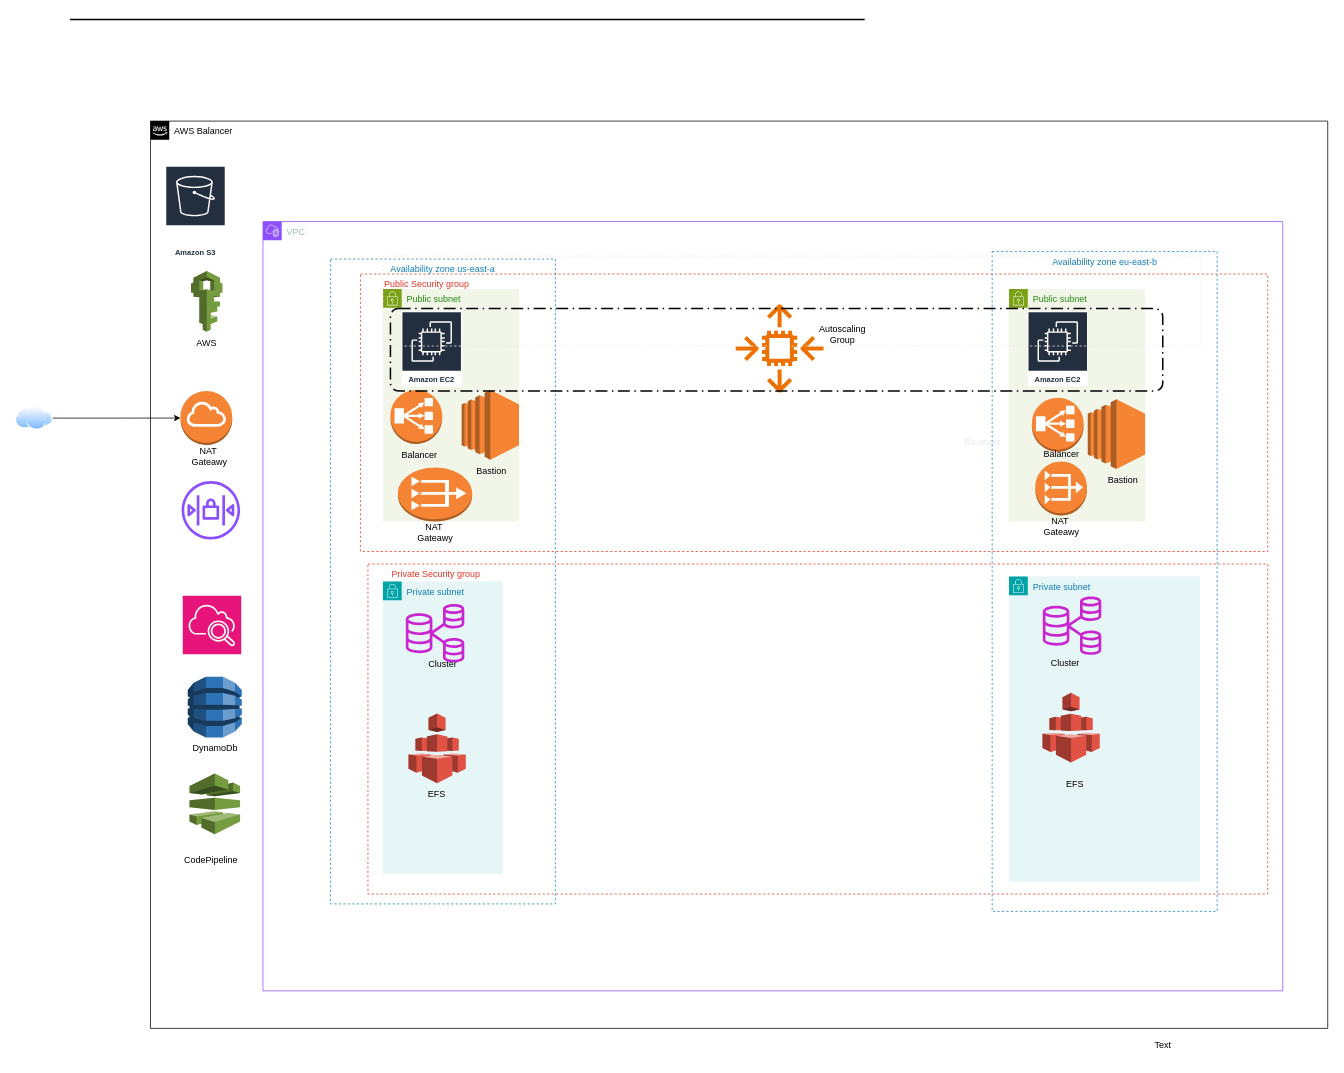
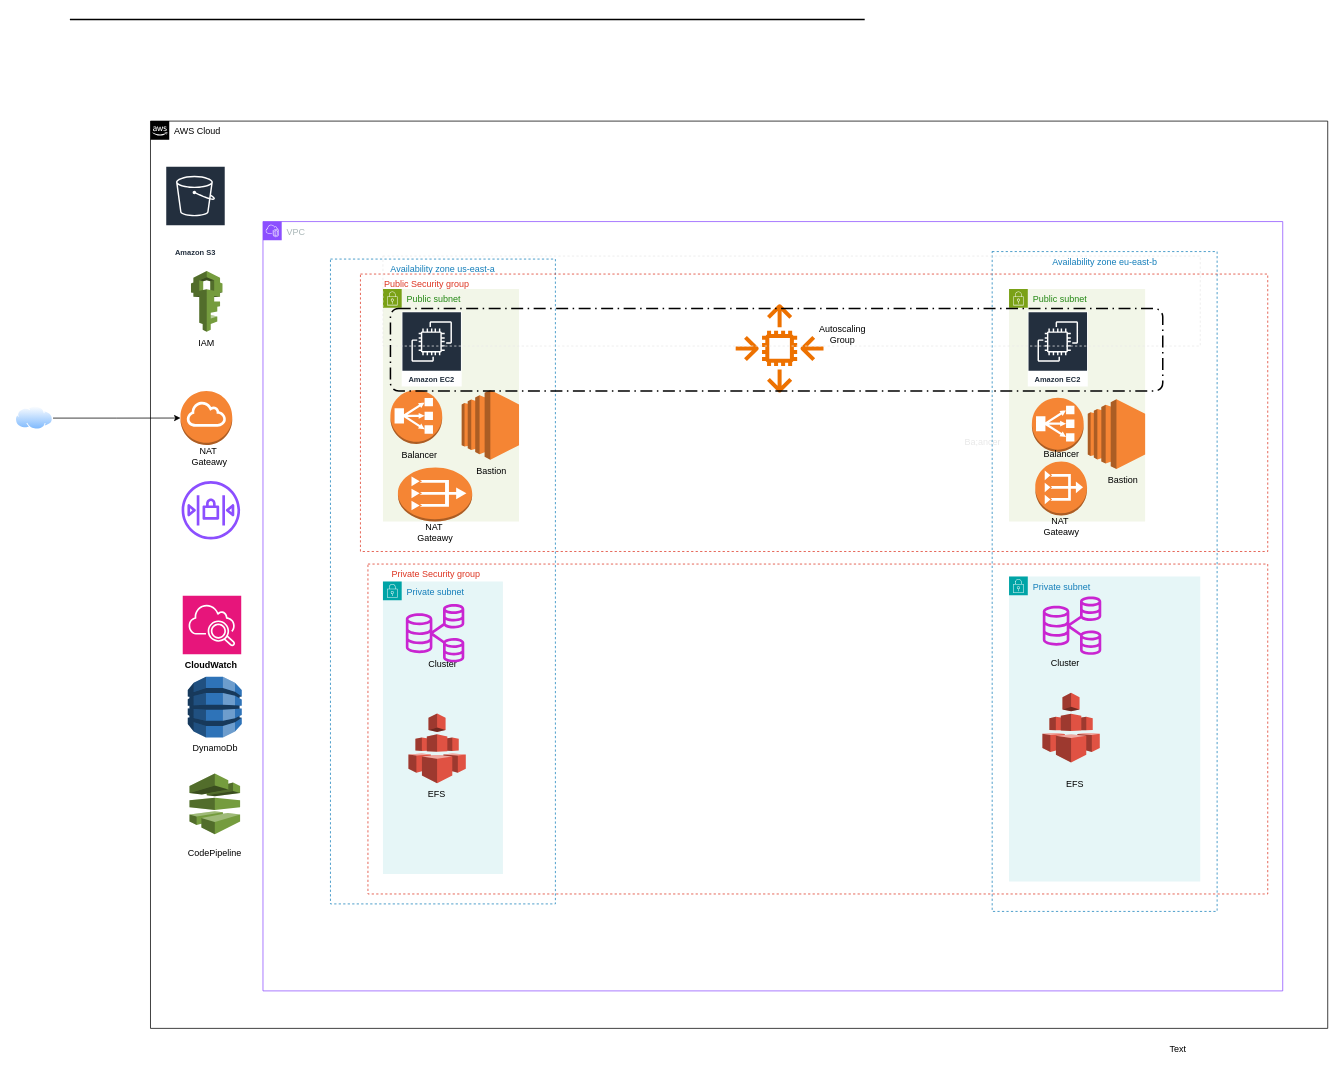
node "AWS Balancer": label "AWS Balancer" -> "AWS Cloud"
node "AWS": label "AWS" -> "IAM"
node "CloudWatch": added
node "CodePipeline": moved (211, 861) -> (215, 853)
node "Text": moved (1163, 1046) -> (1178, 1050)
